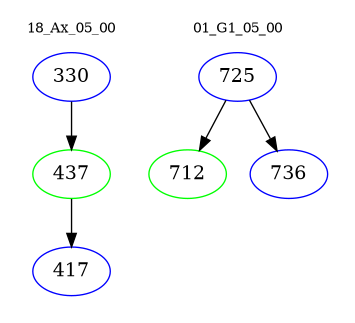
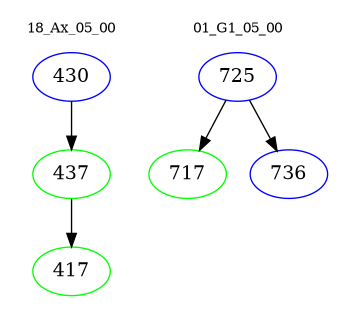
node "330": label "330" -> "430"
node "712": label "712" -> "717"
node "417": color blue -> green
